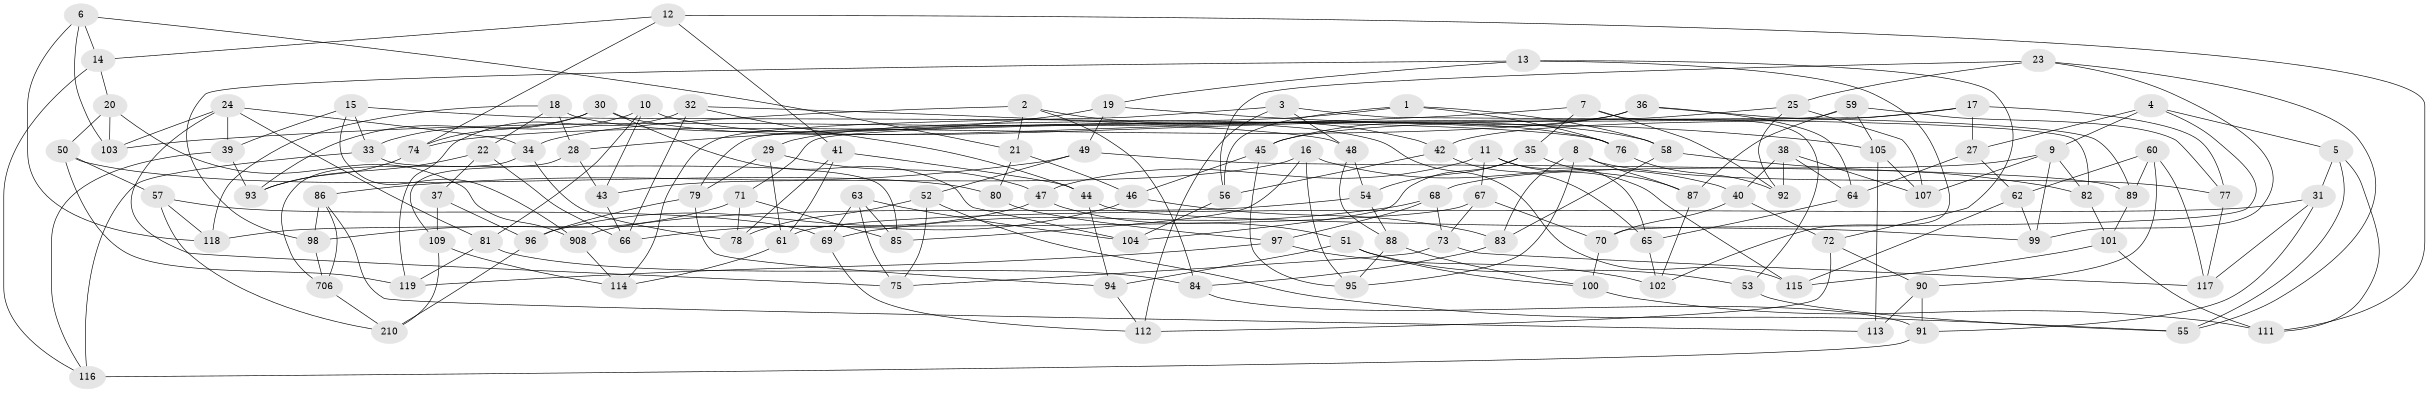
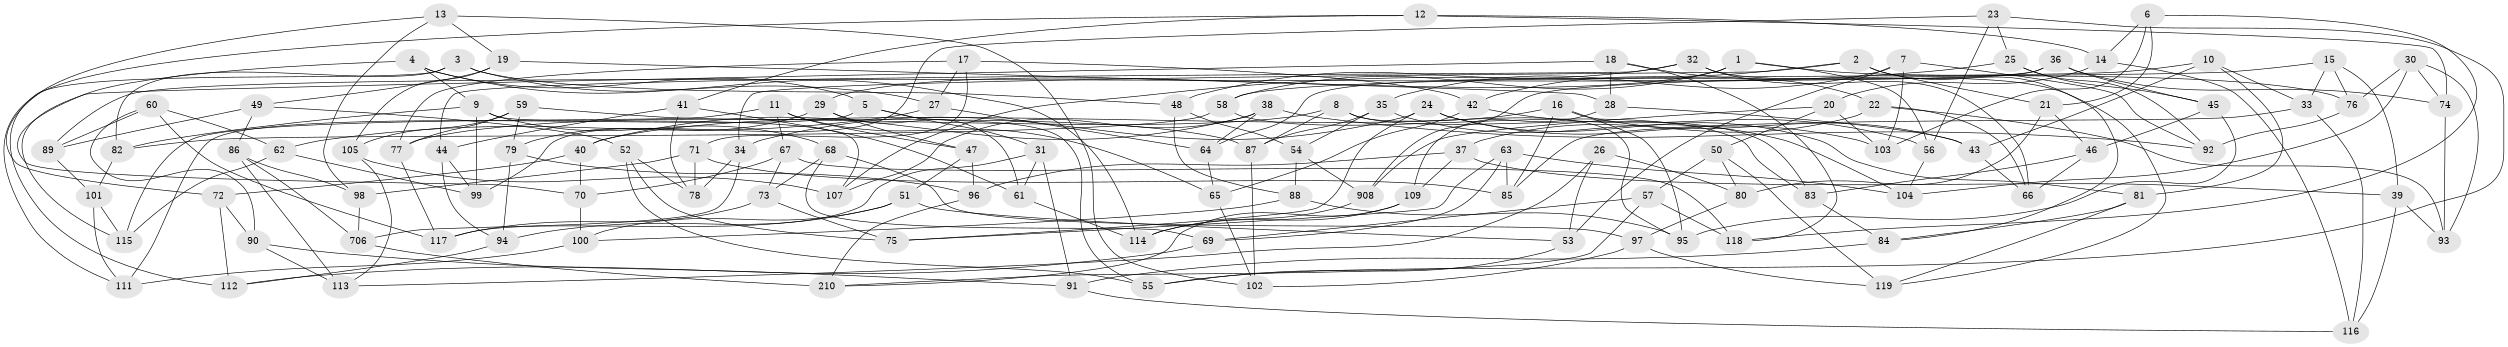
edge "24" -- "39": now "37" -- "39"
node "26": added
